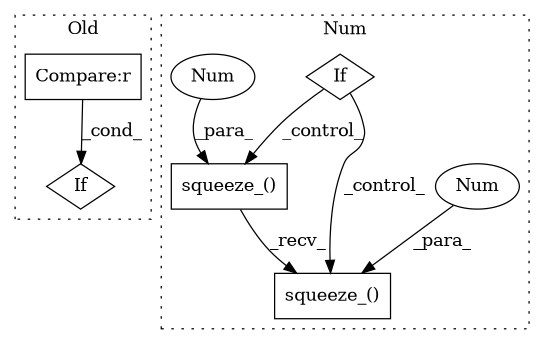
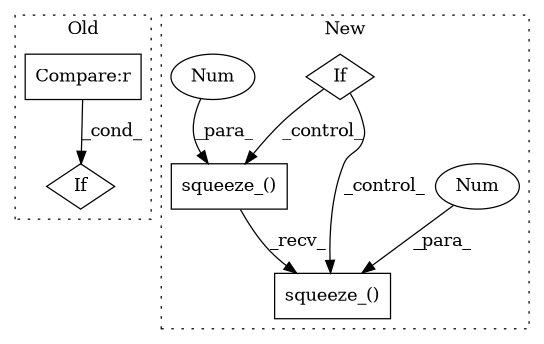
cluster "Num": label "Num" -> "New"
